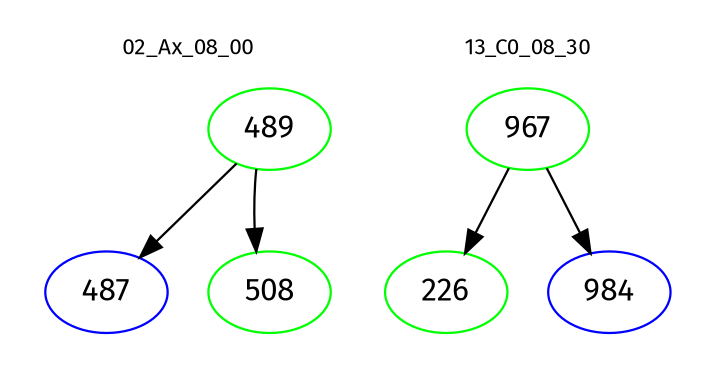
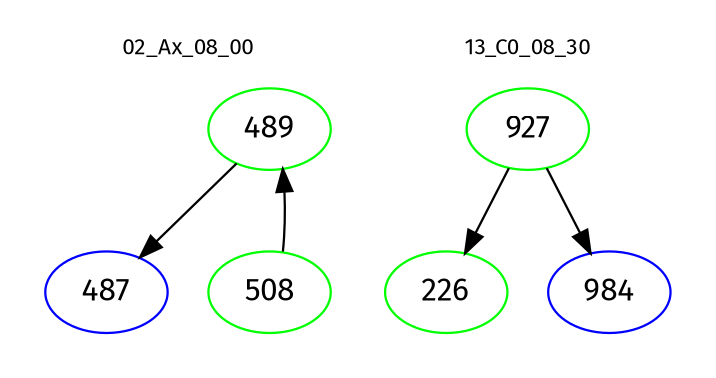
node "967": label "967" -> "927"
edge "489" -> "508": reversed
